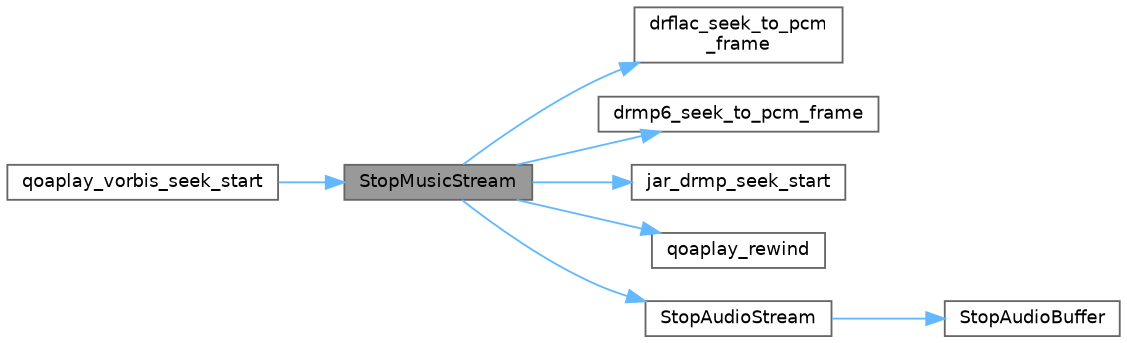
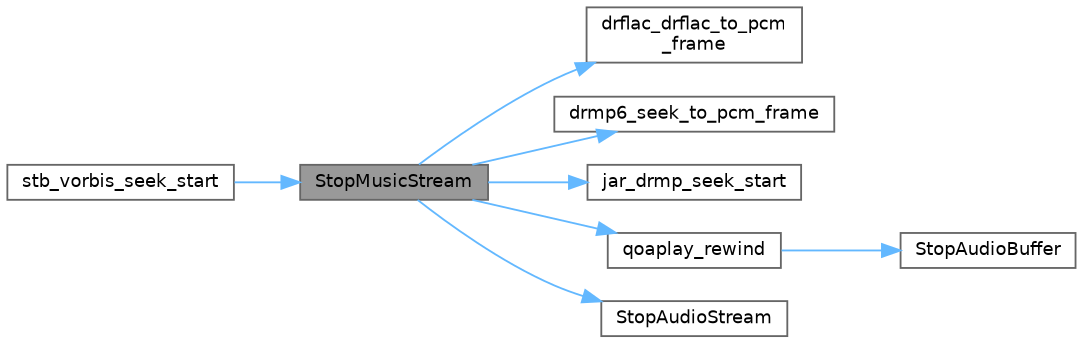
node "drflac_seek_to_pcm _frame": label "drflac_seek_to_pcm _frame" -> "drflac_drflac_to_pcm _frame"
node "qoaplay_vorbis_seek_start": label "qoaplay_vorbis_seek_start" -> "stb_vorbis_seek_start"
edge "StopAudioStream" -> "StopAudioBuffer": now "qoaplay_rewind" -> "StopAudioBuffer"
